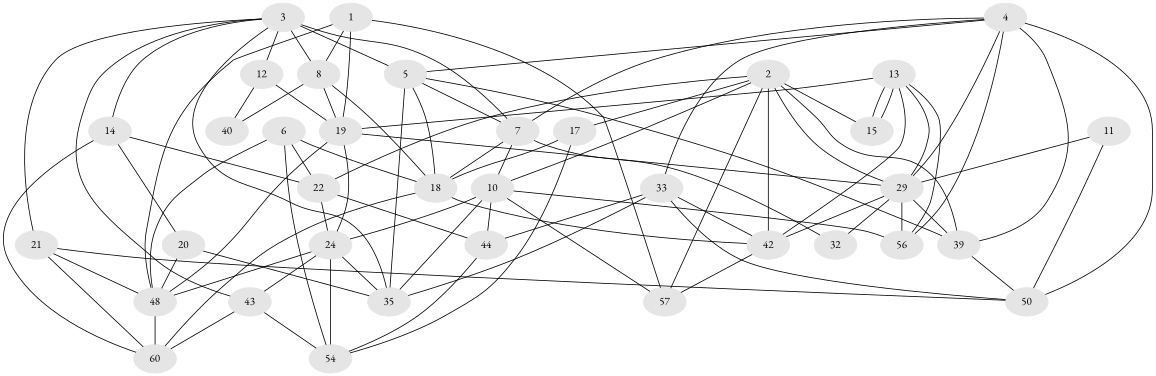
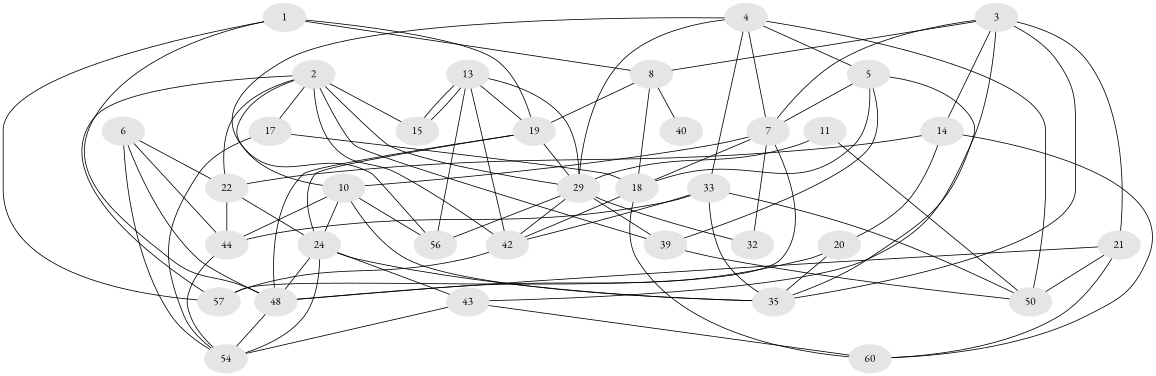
edge "3" -- "5": removed
node "12": removed
edge "4" -- "39": removed
edge "6" -- "18": now "6" -- "44"
edge "10" -- "57": now "7" -- "57"
edge "48" -- "60": now "48" -- "54"
